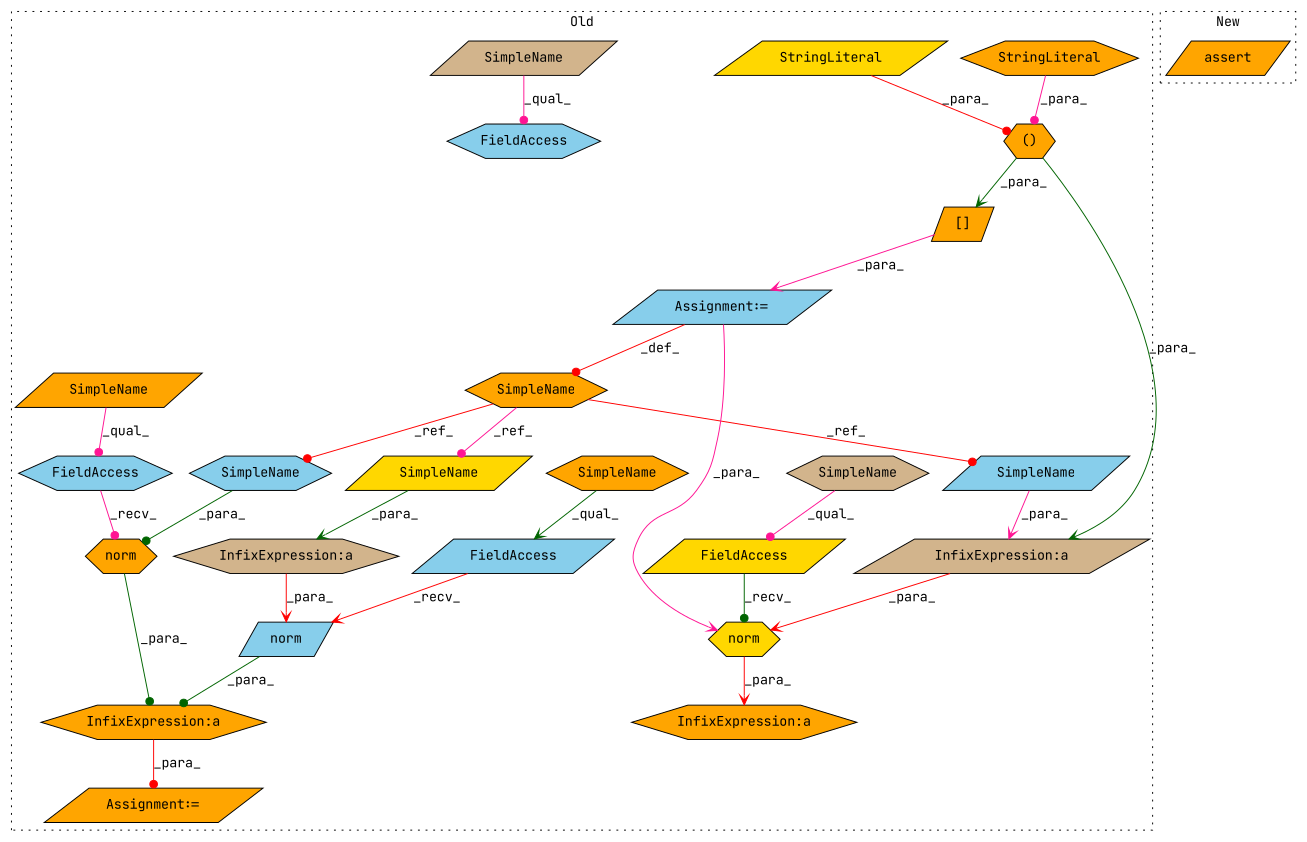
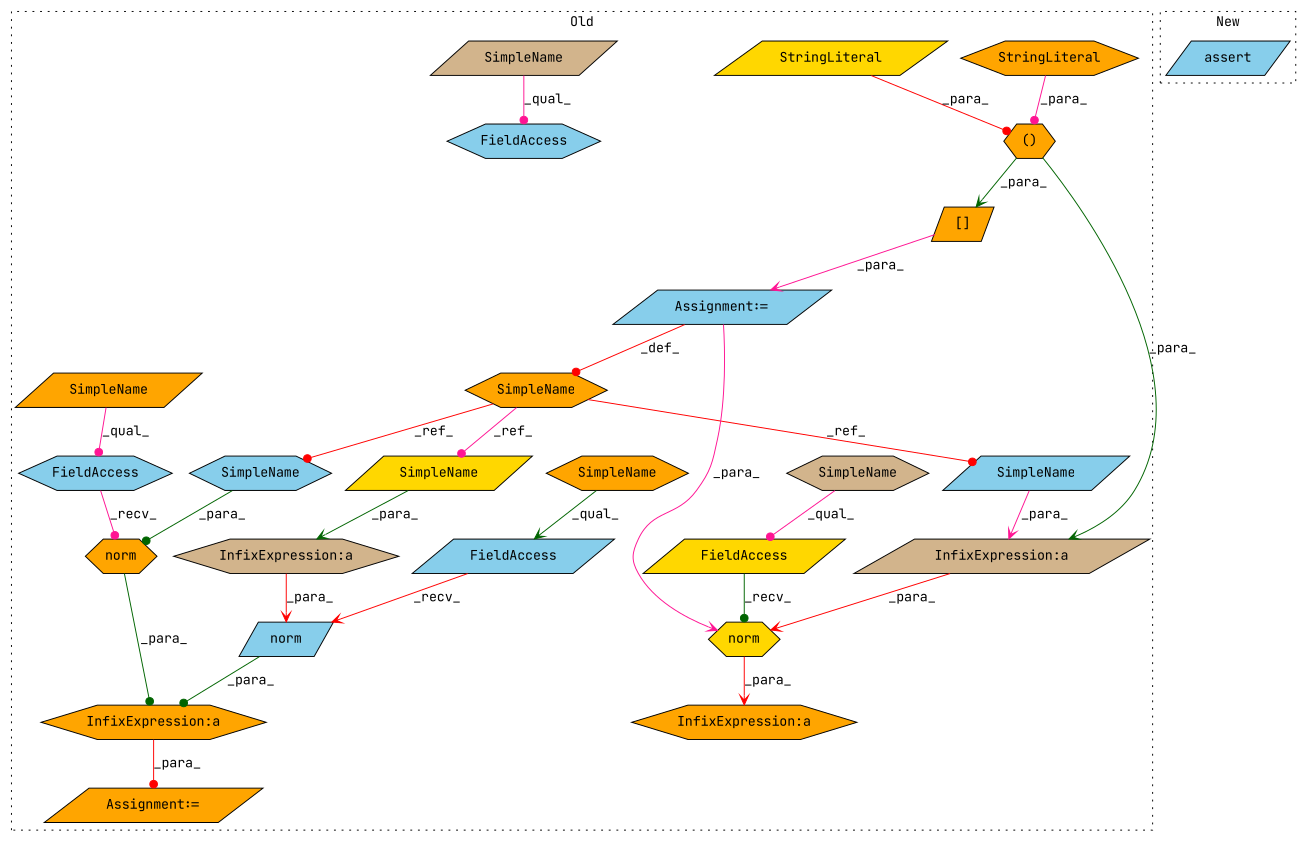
node "assert": fillcolor orange -> skyblue
